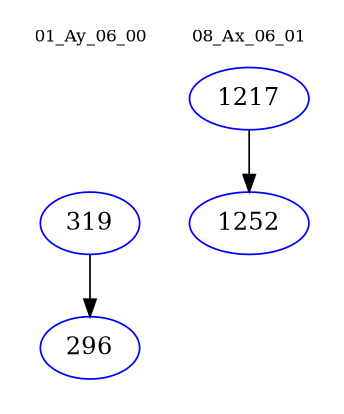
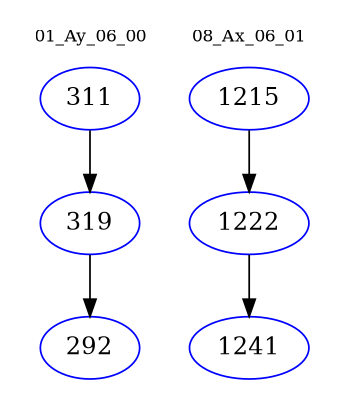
node "311": added
node "1217": label "1217" -> "1215"
node "1252": label "1252" -> "1222"
node "296": label "296" -> "292"
node "1241": added
